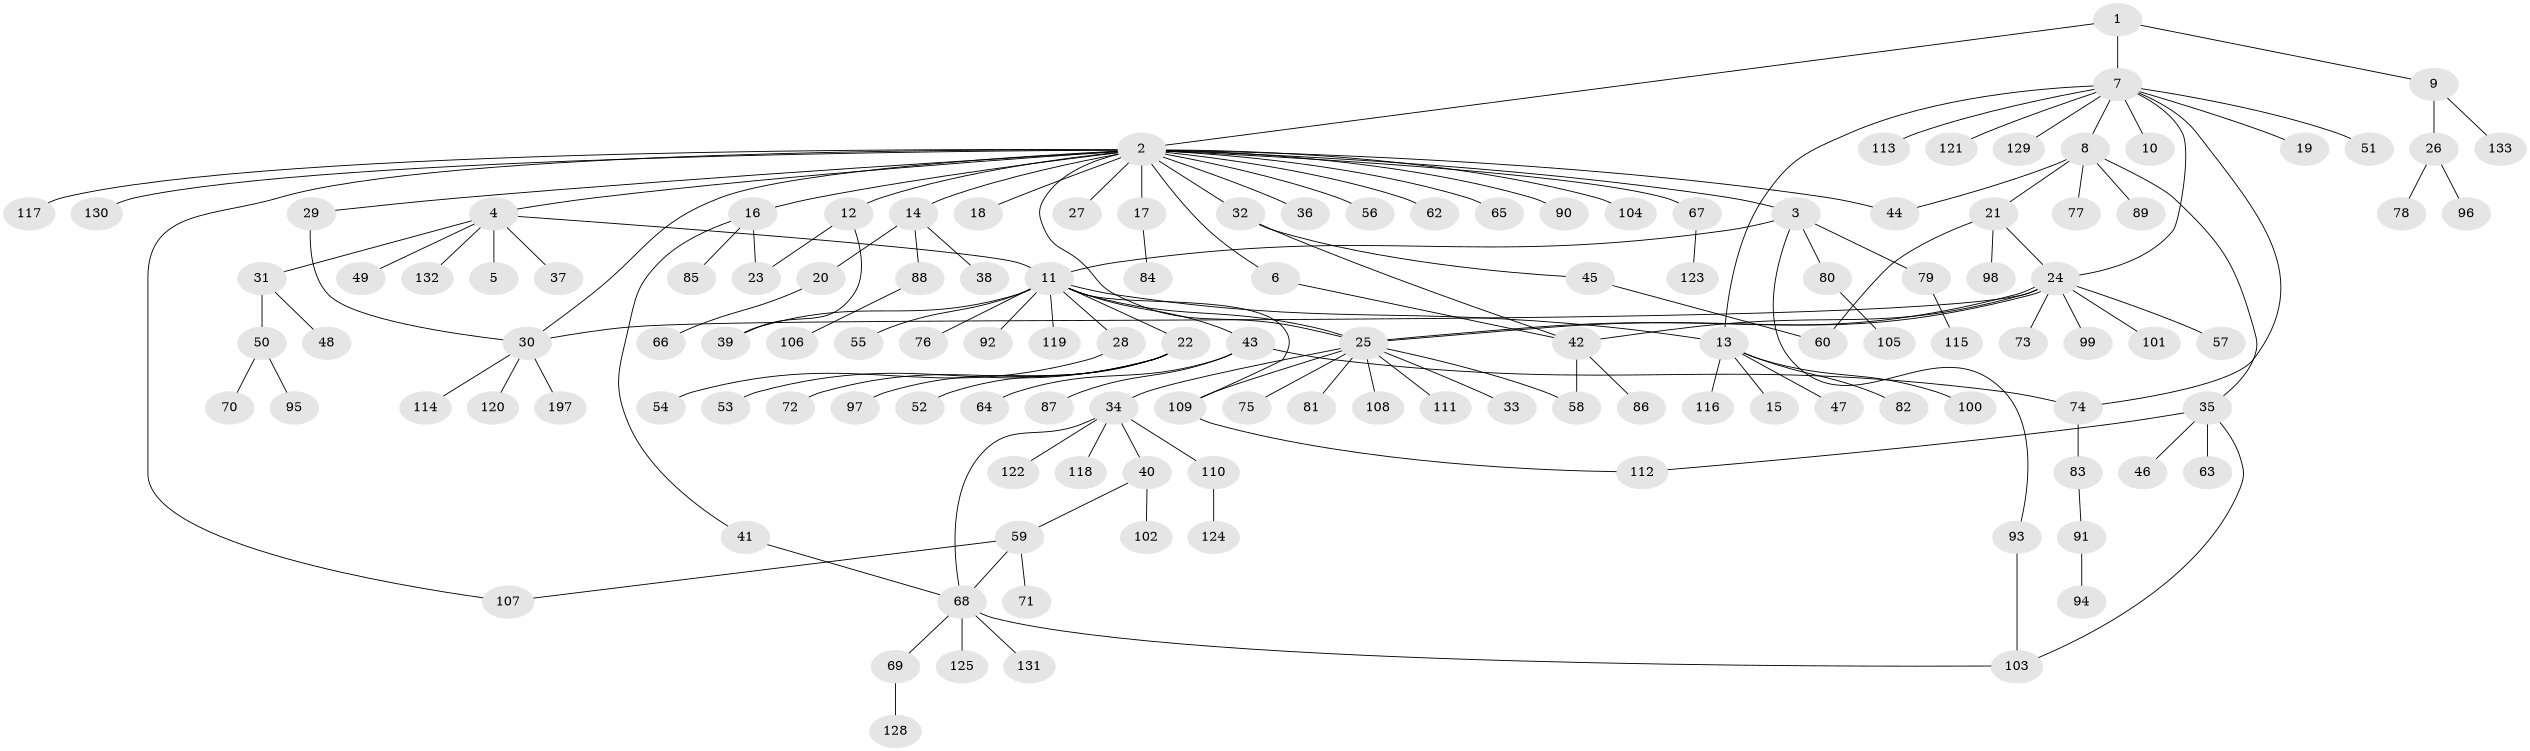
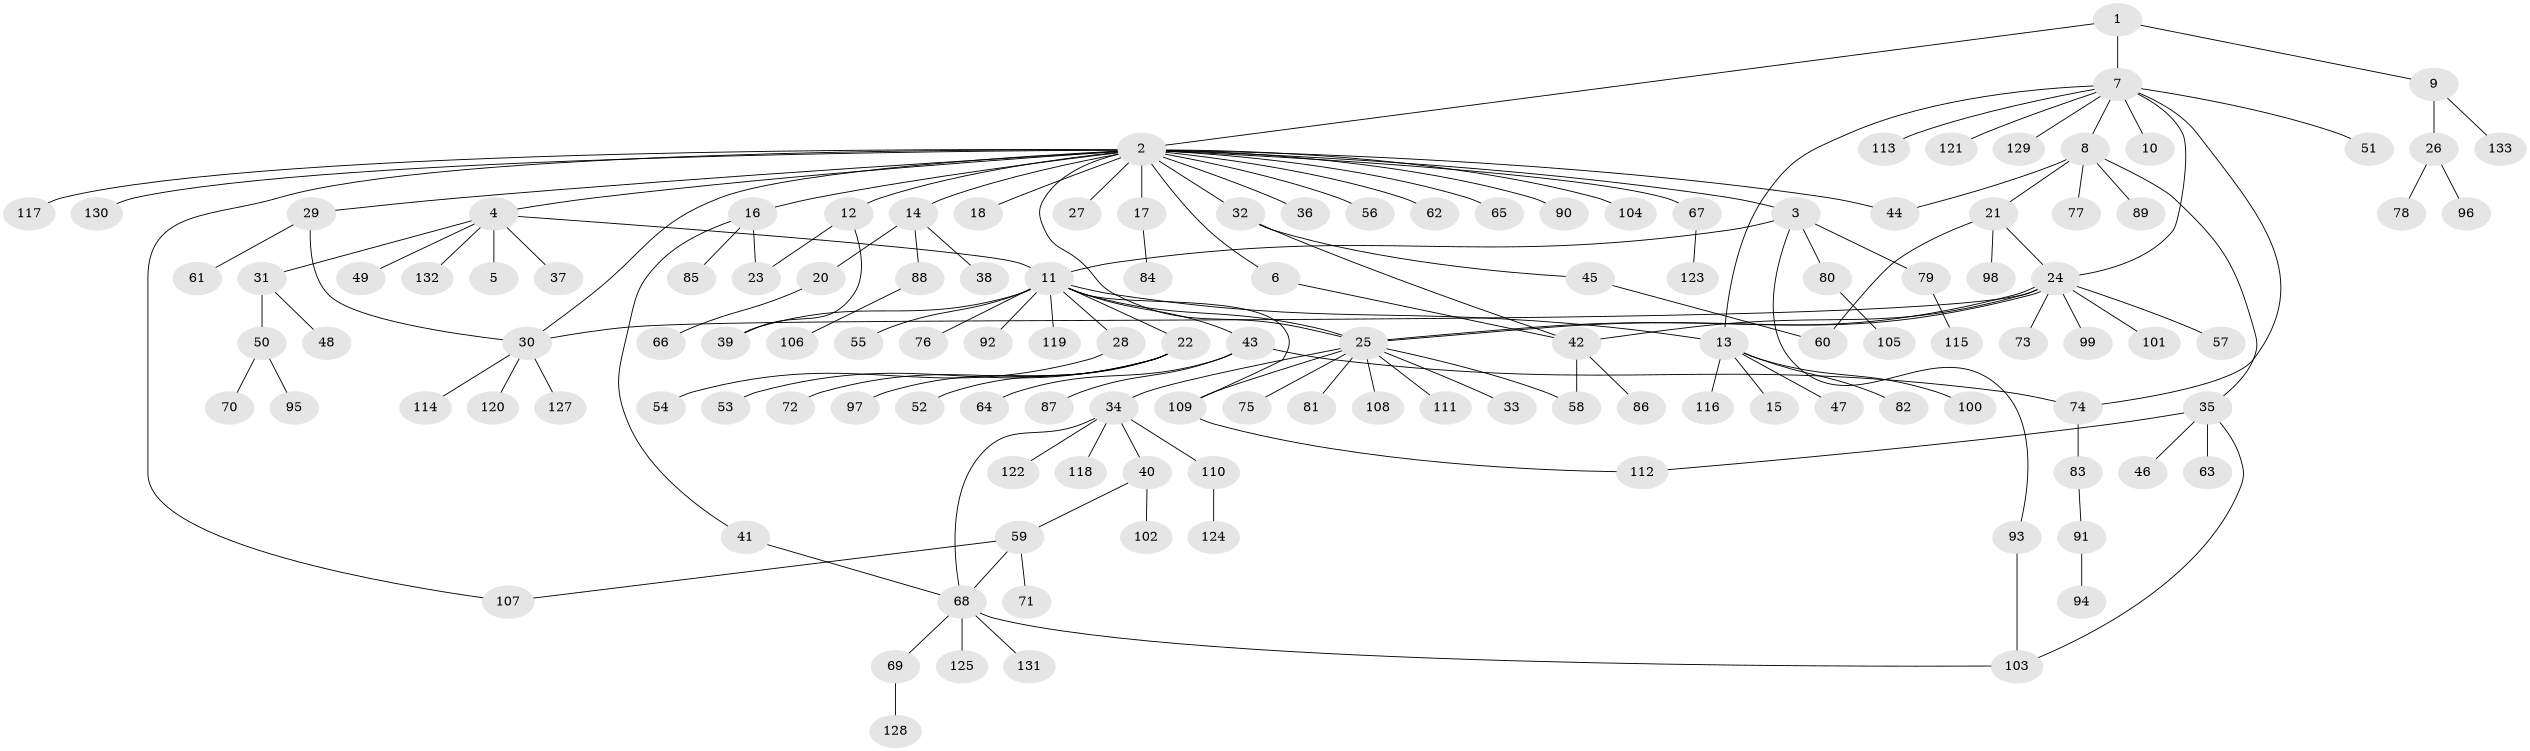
node "19": removed
node "61": added
node "197": label "197" -> "127"
